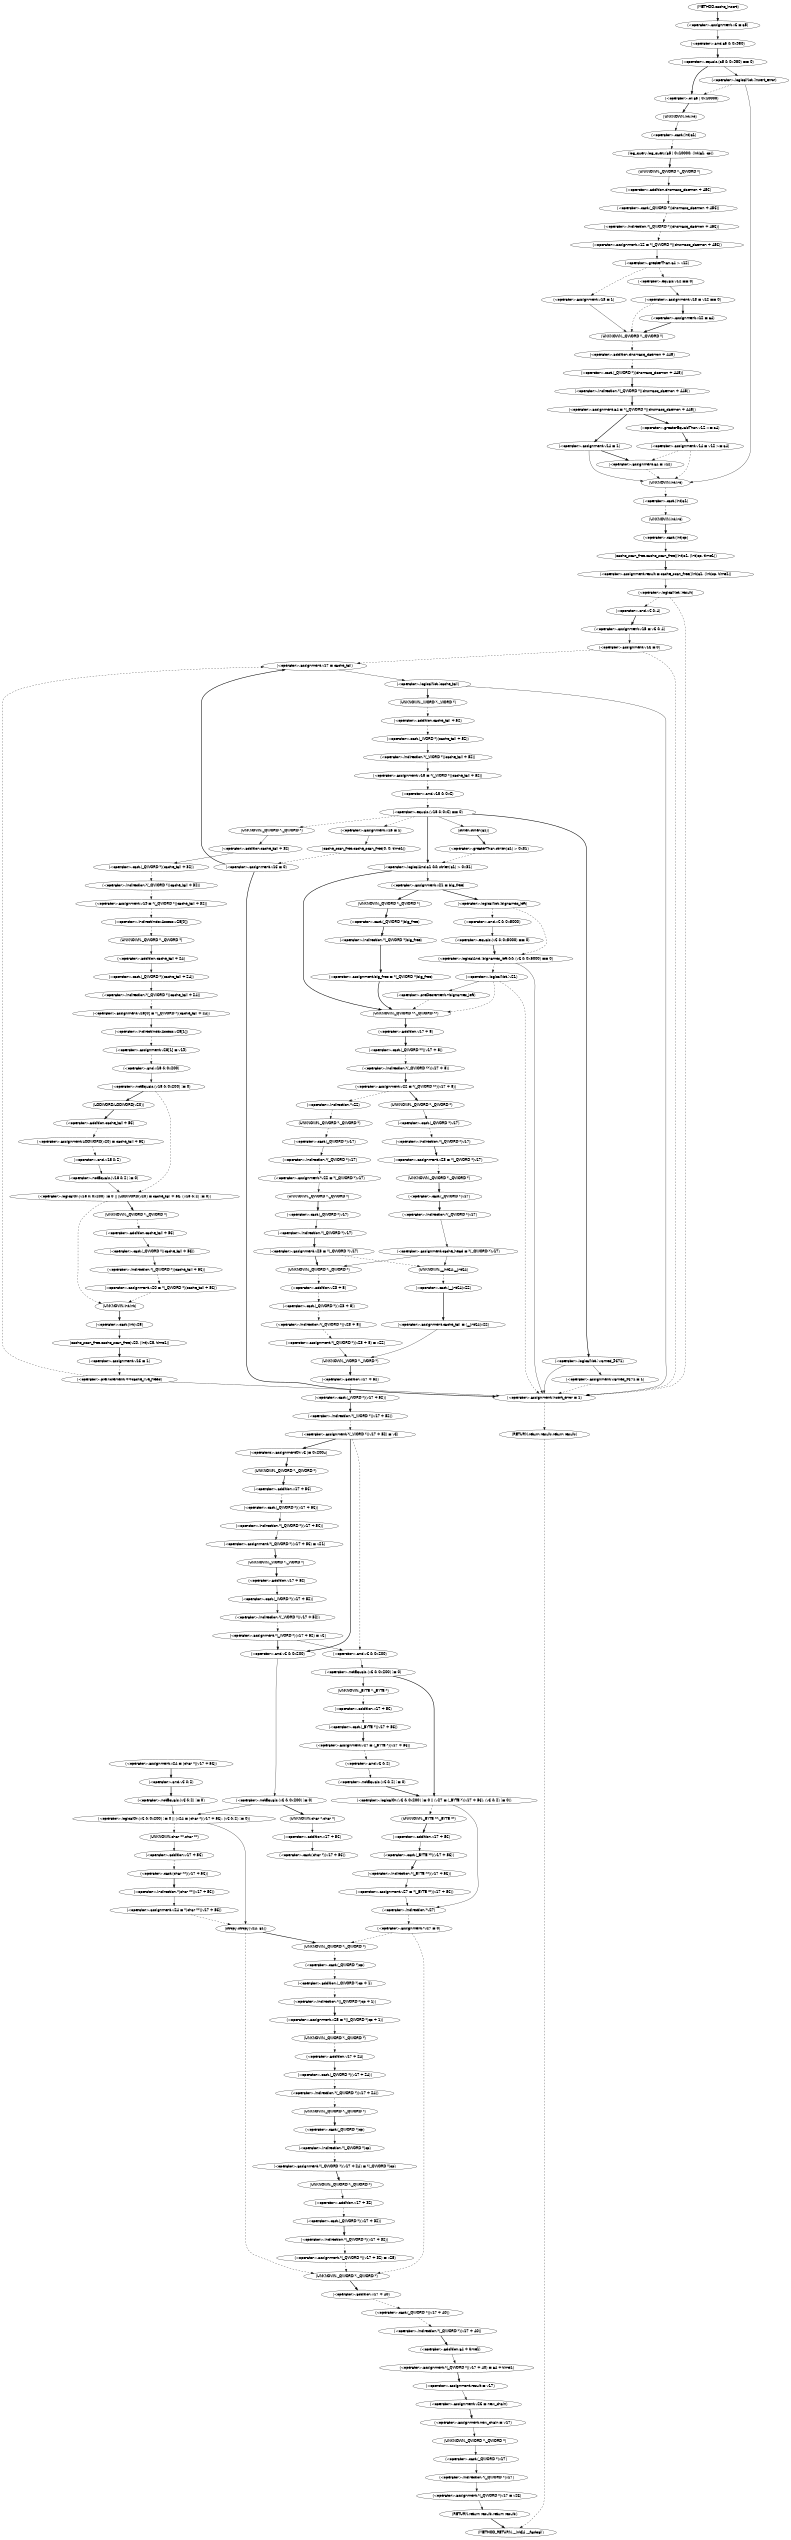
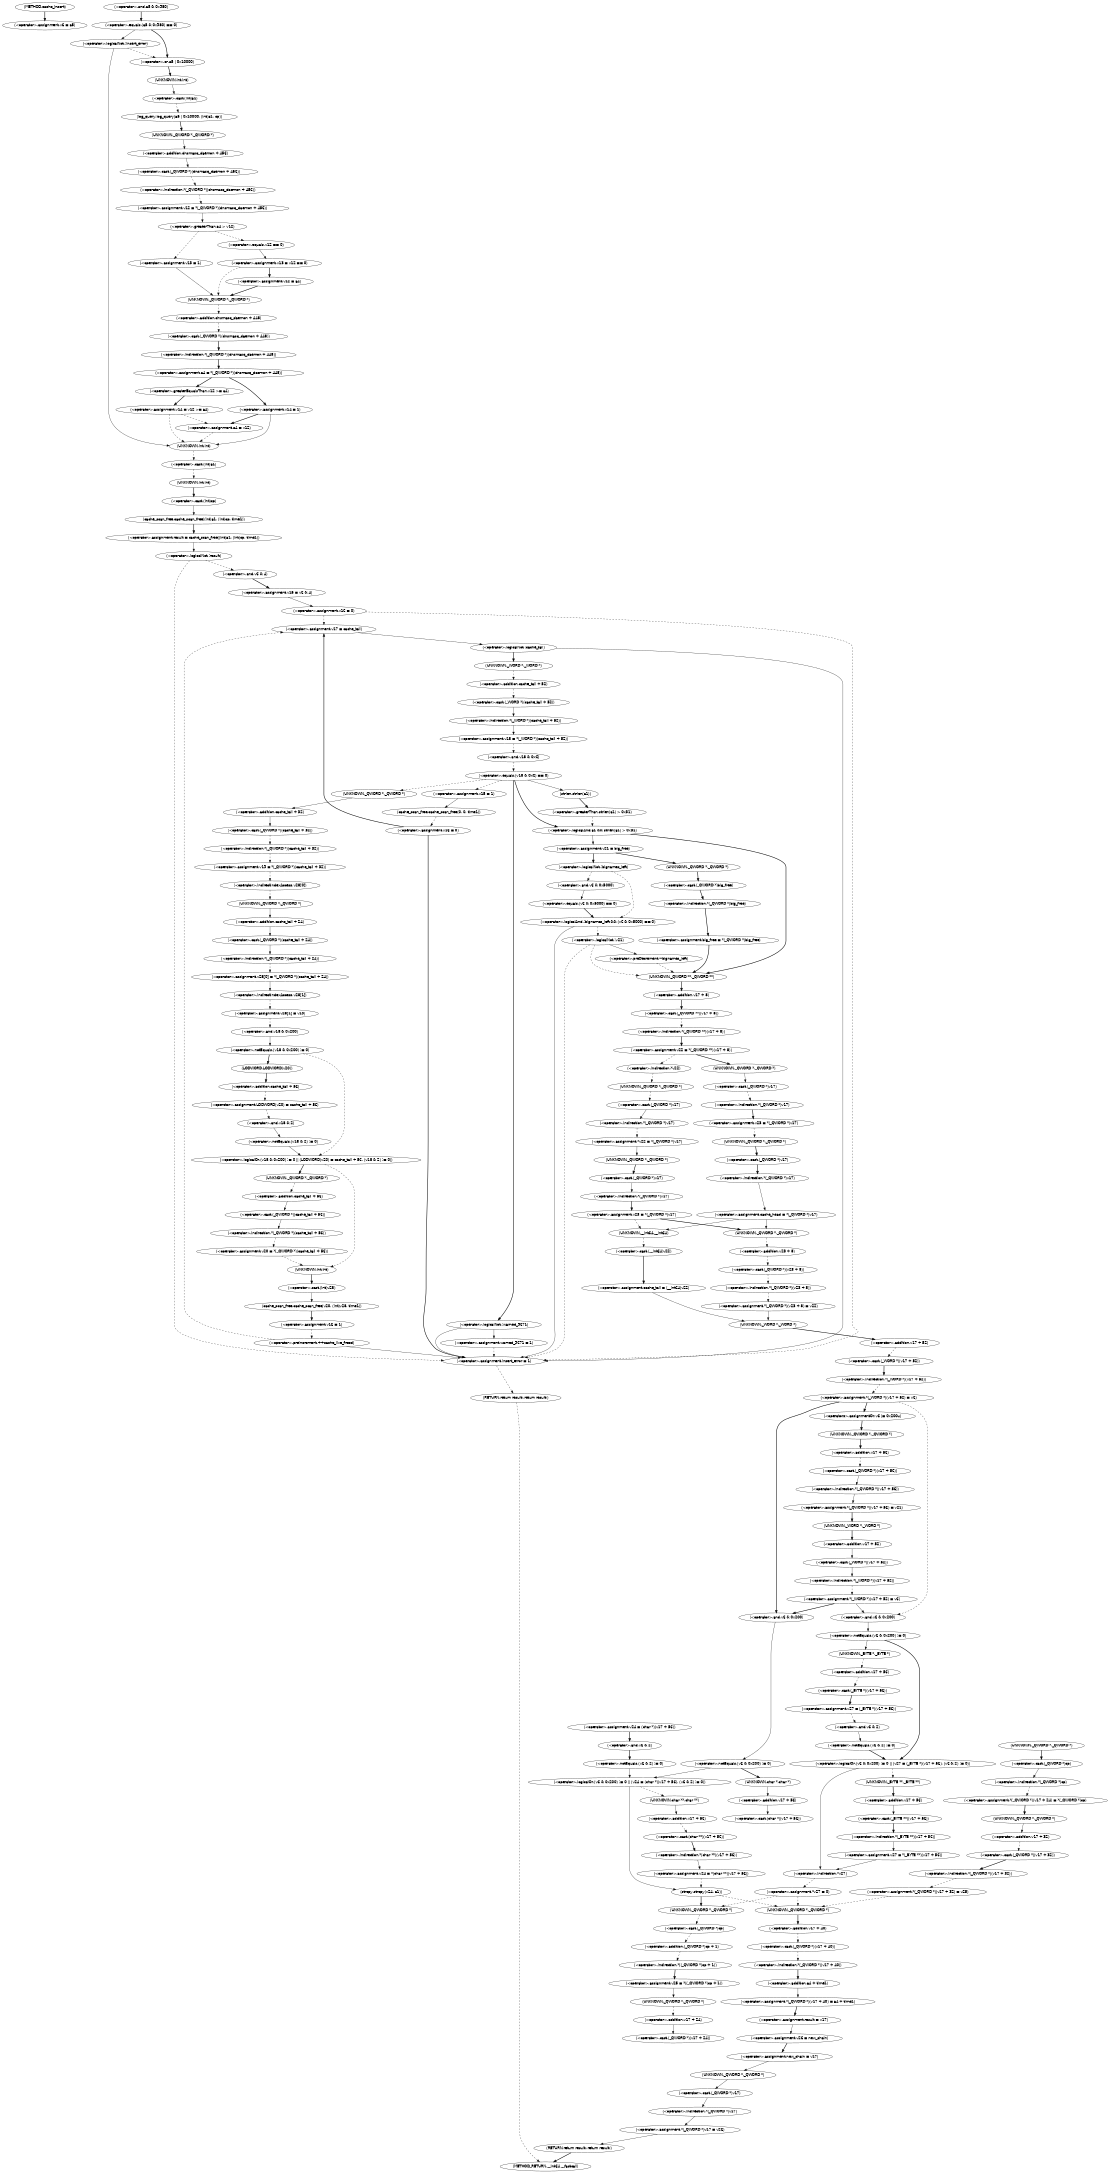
edge "(<operator>.assignment,v6 = a5)" -> "(<operator>.and,a5 & 0x980)": removed
node "(<operator>.indirection,*(_QWORD *)(v17 + 24))": removed
